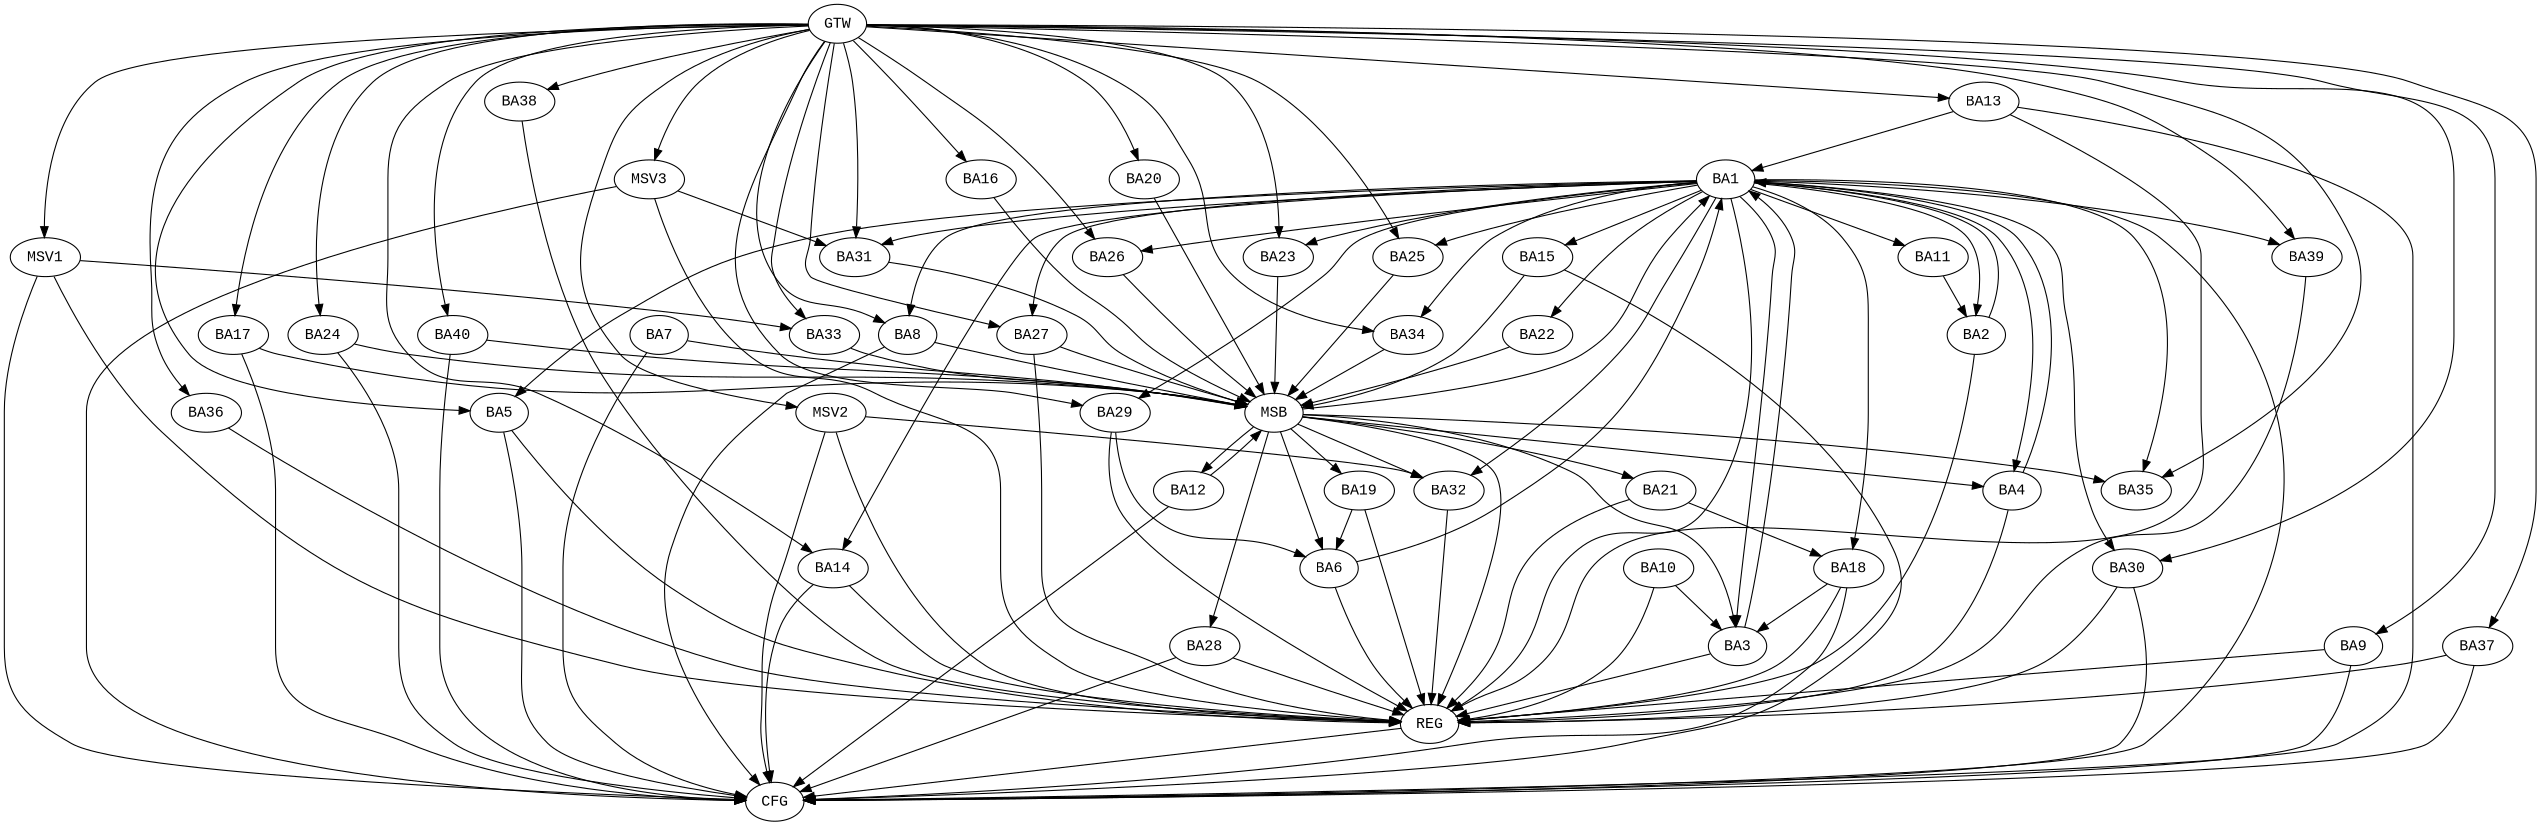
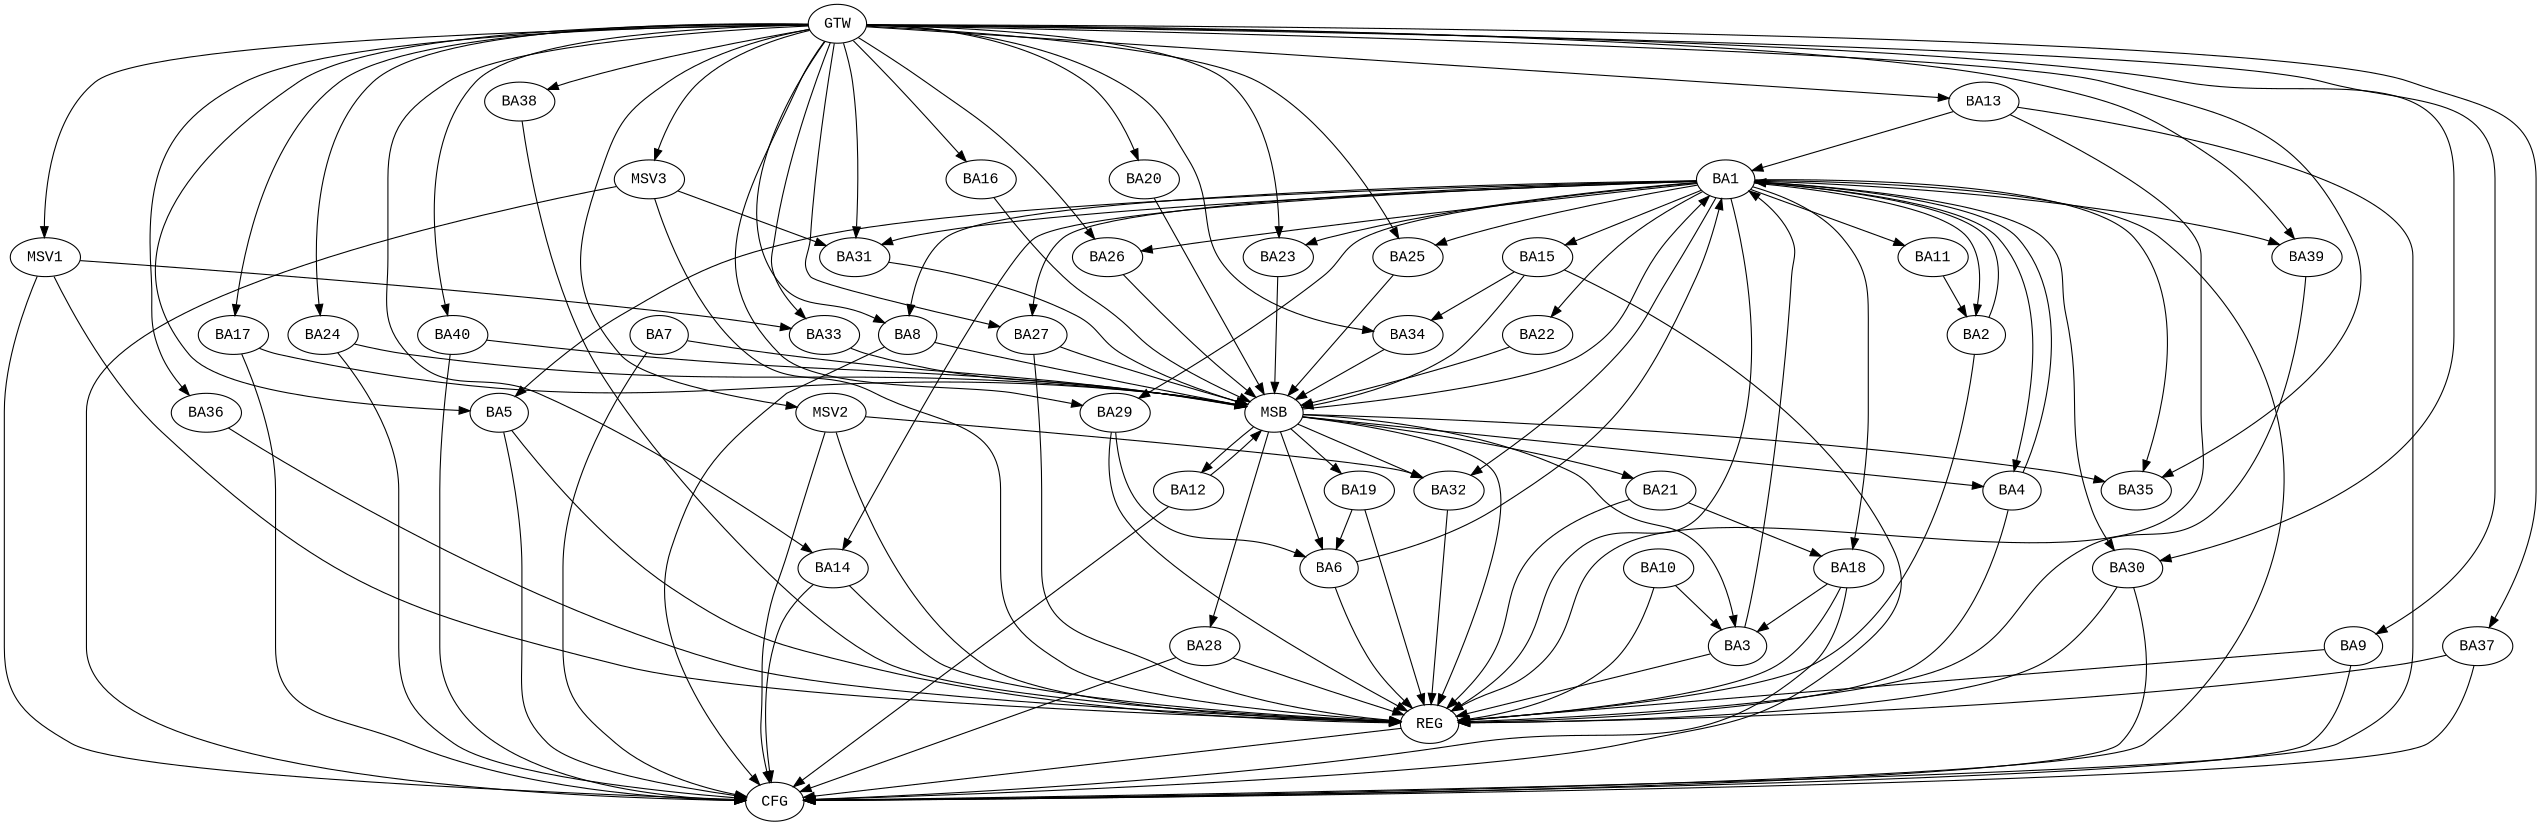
edge "BA1" -> "BA34": now "BA15" -> "BA34"
edge "BA1" -> "BA3": removed
